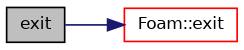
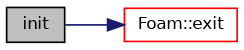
node "exit": label "exit" -> "init"
